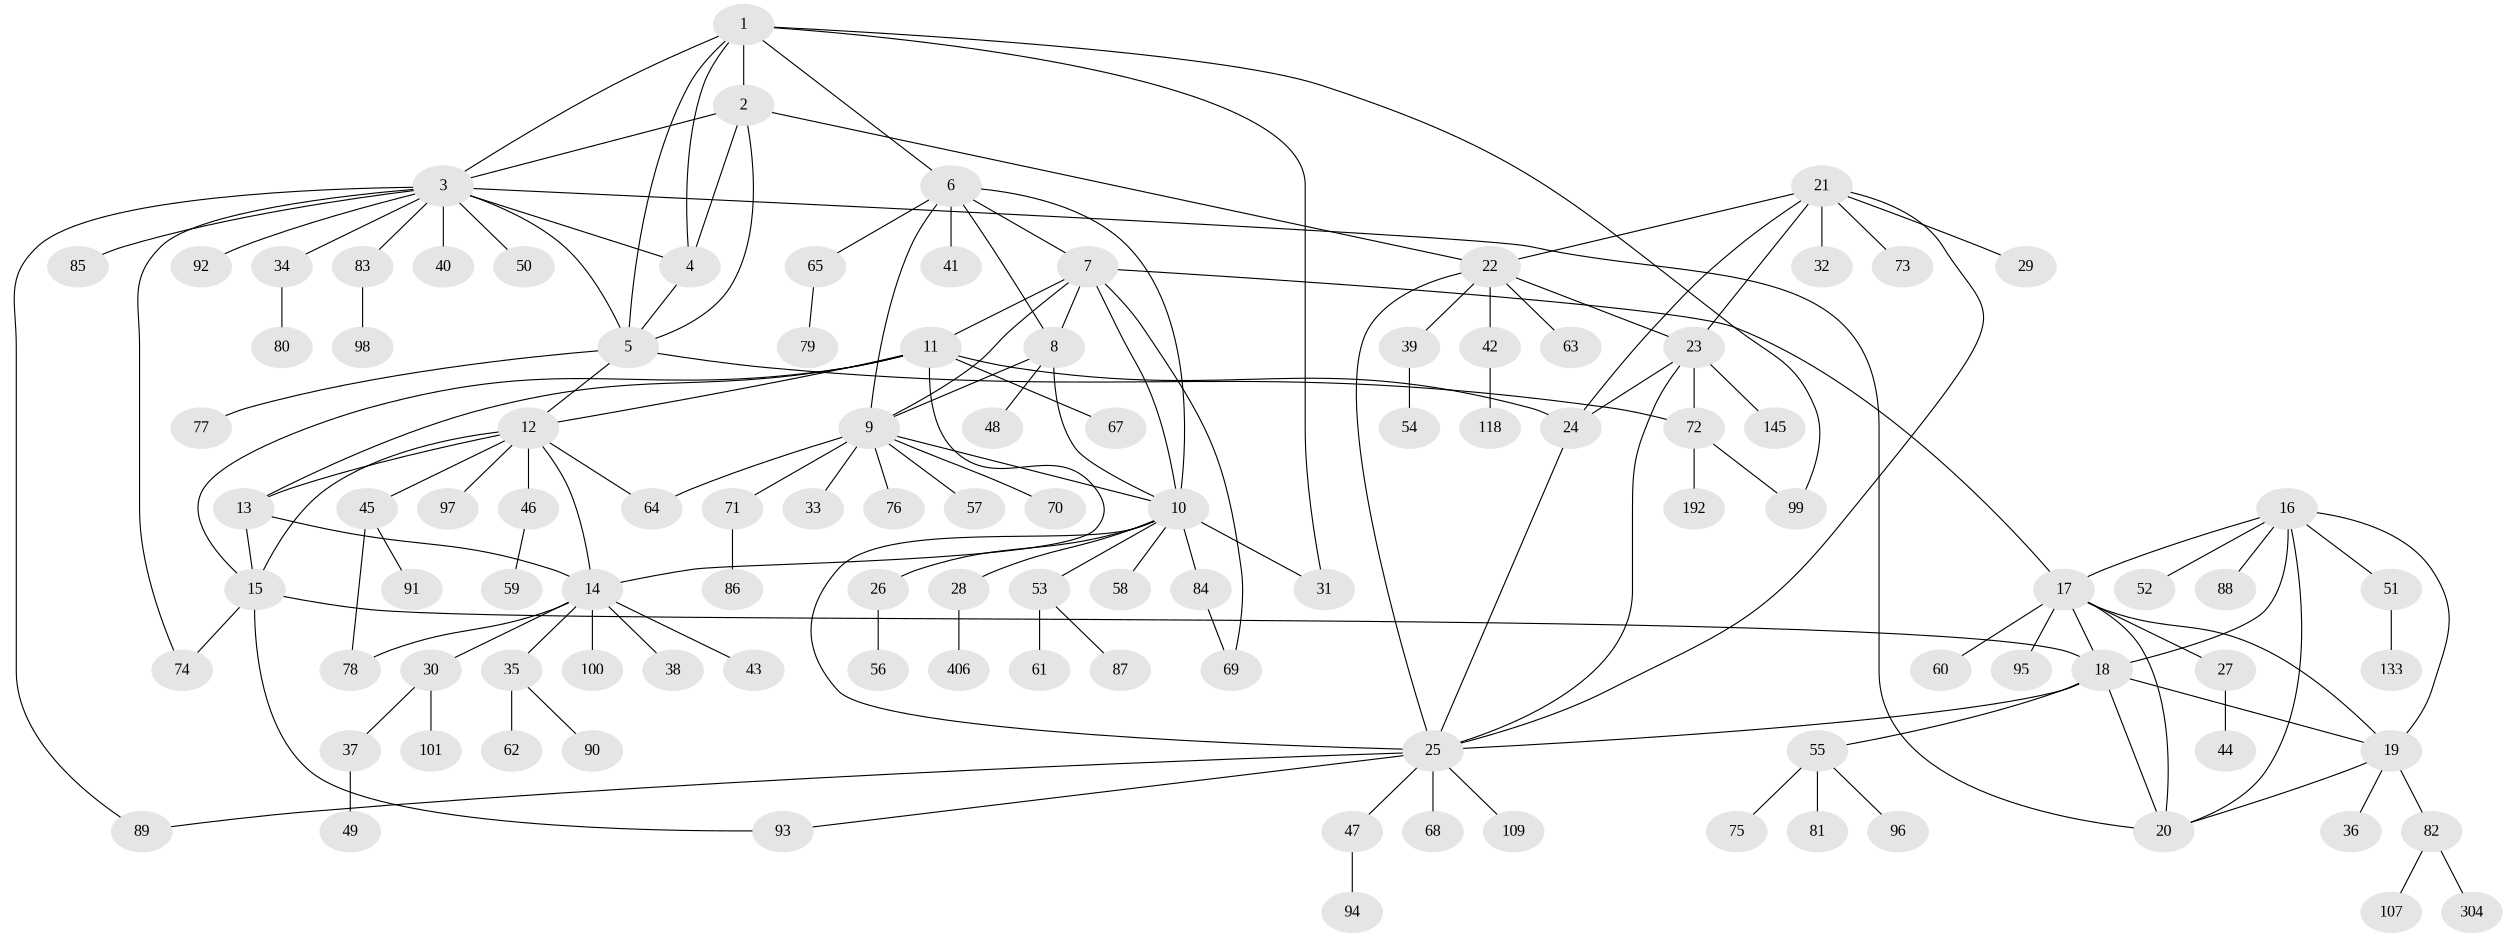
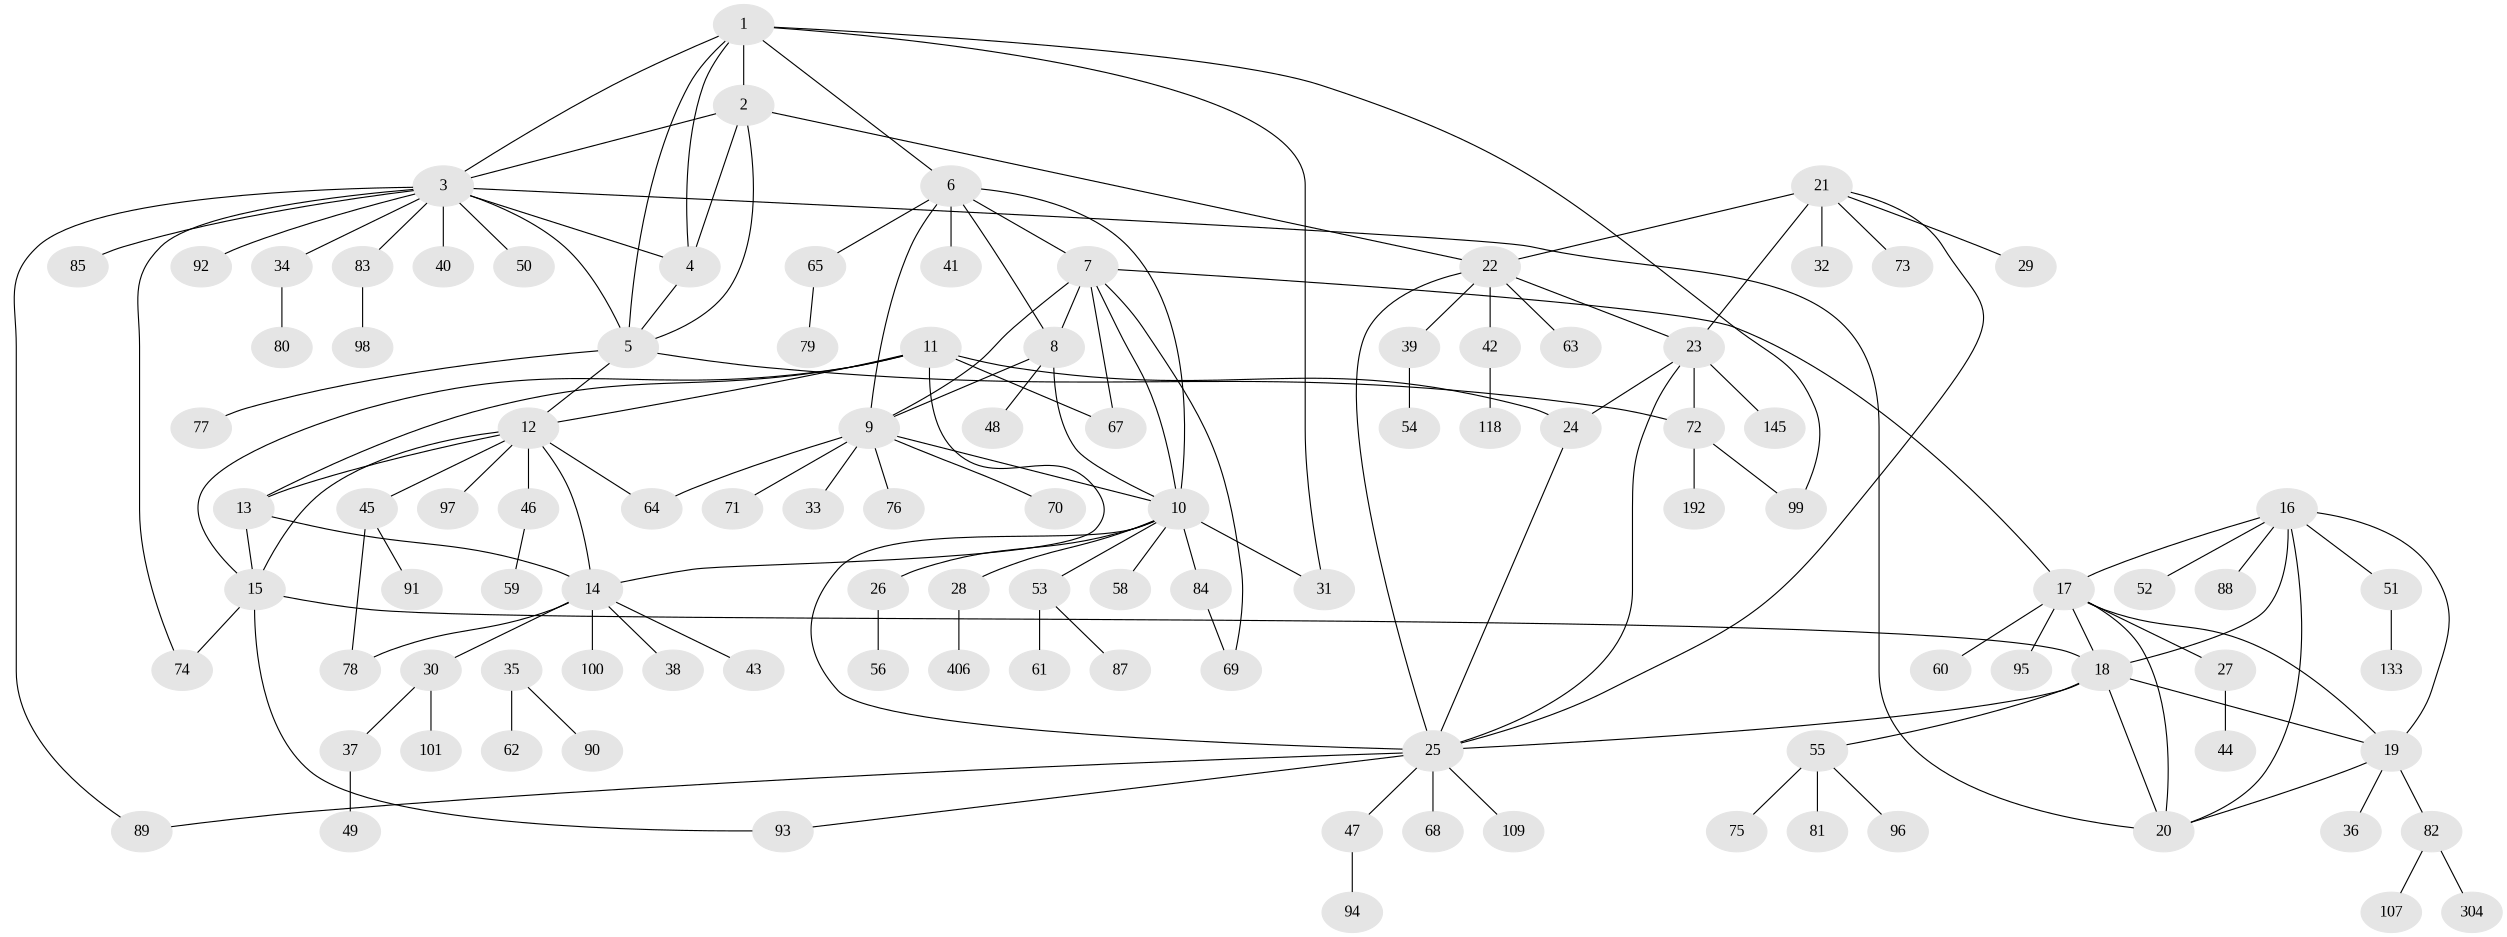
edge "21" -- "24": removed
edge "7" -- "11": now "7" -- "67"
node "57": removed
node "86": removed
edge "14" -- "35": removed
